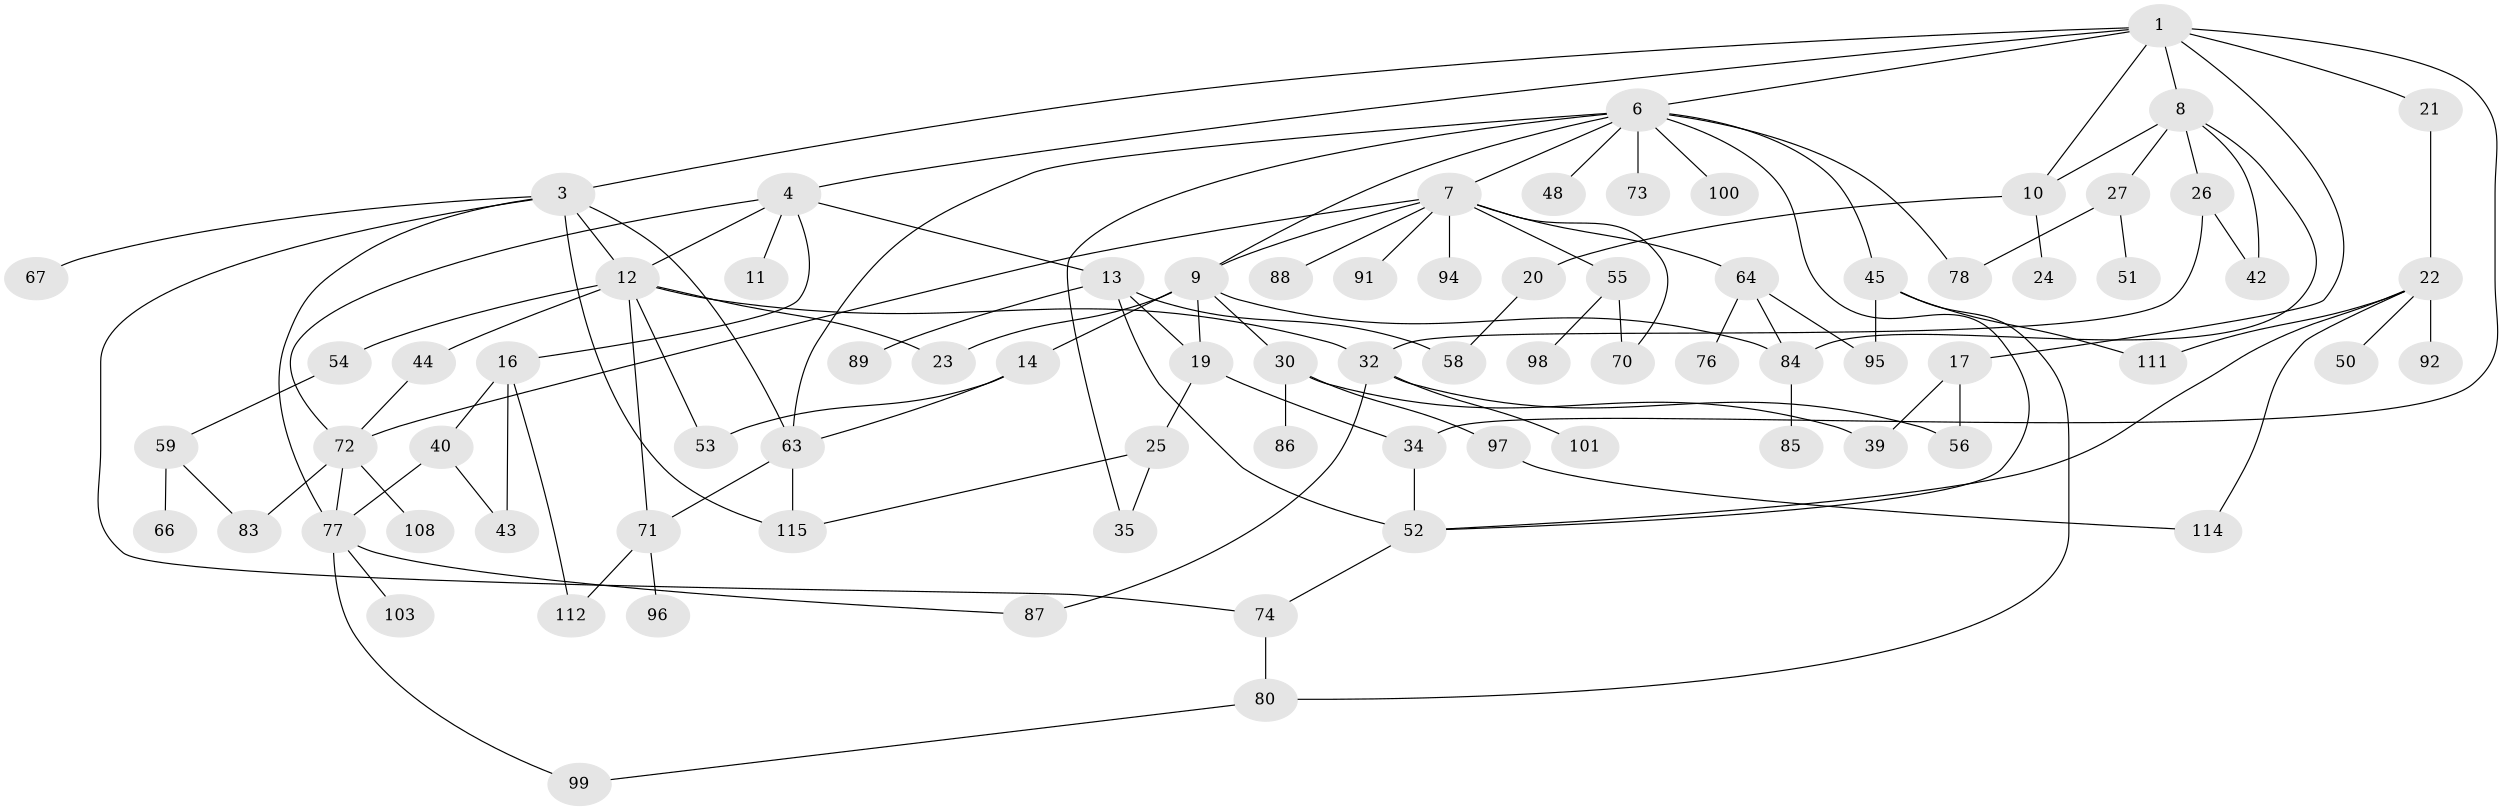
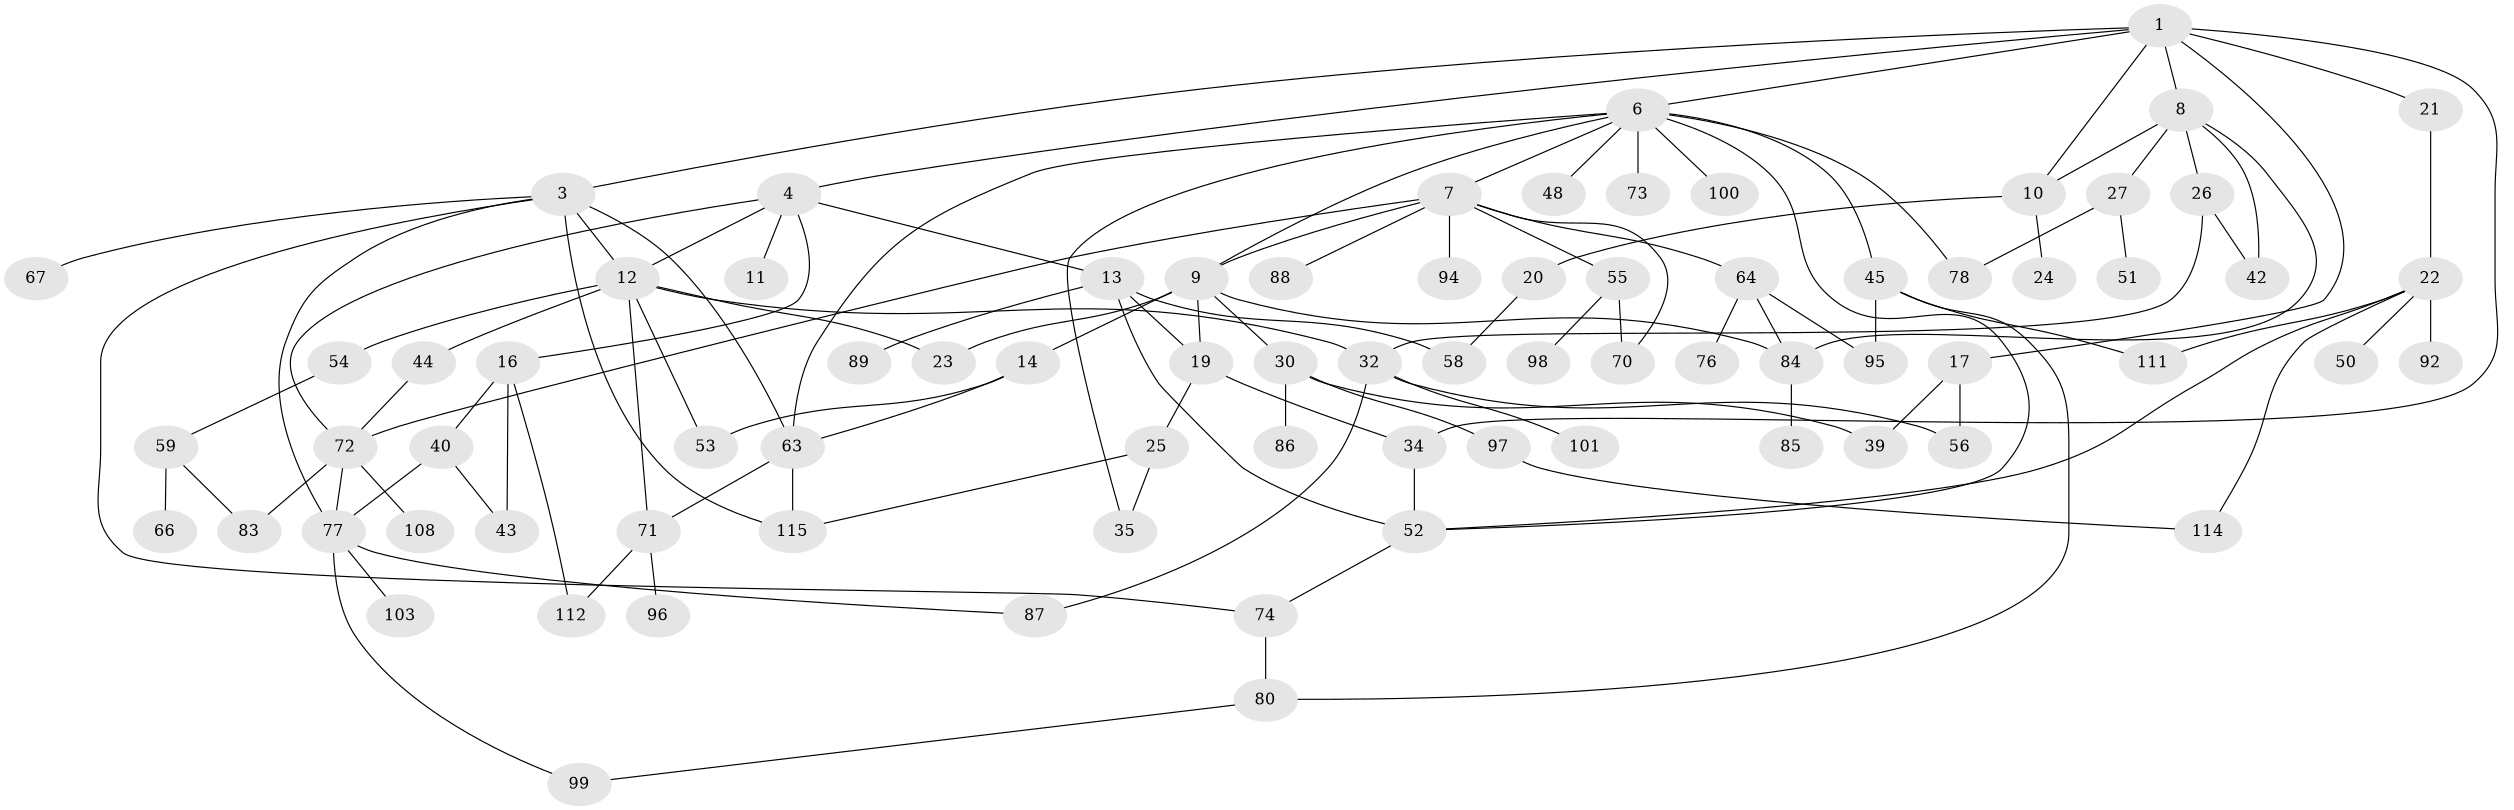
node "91": removed
